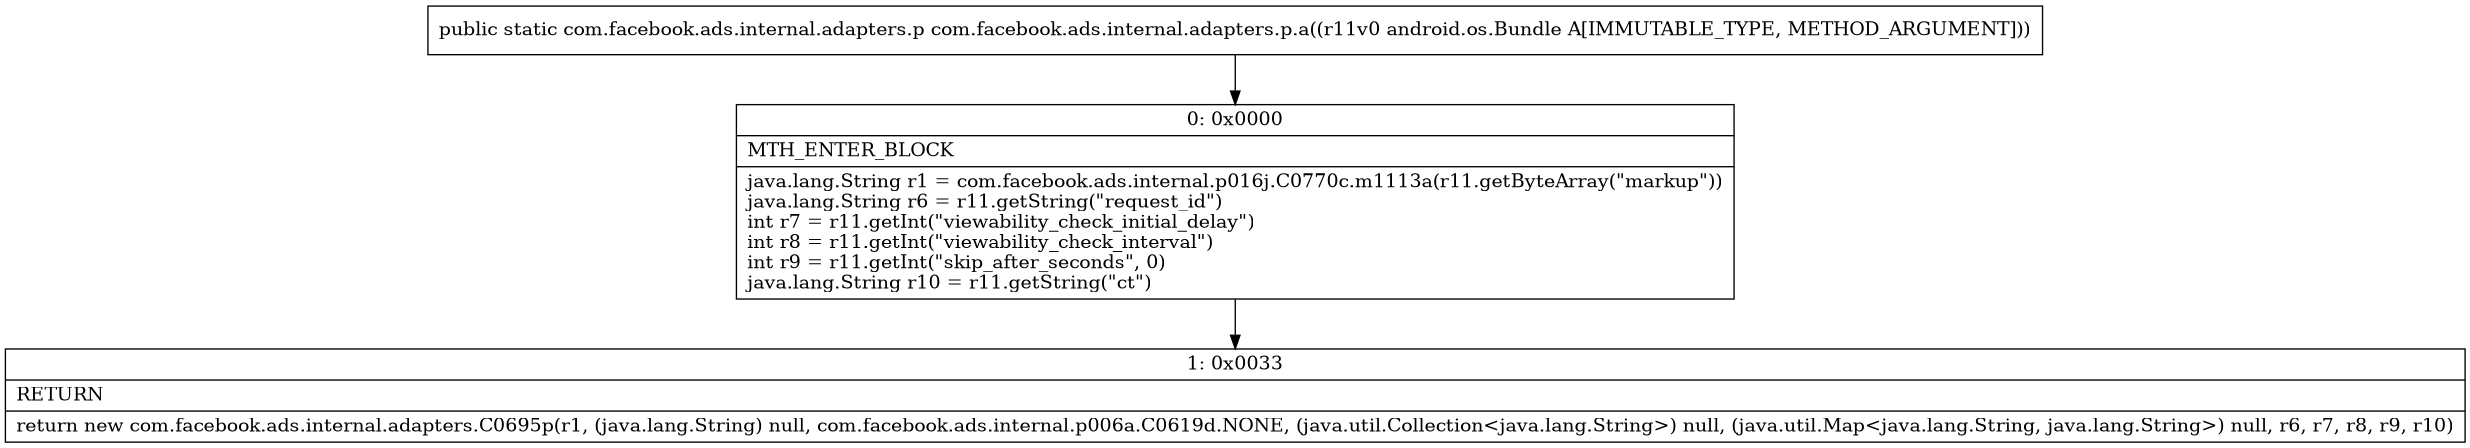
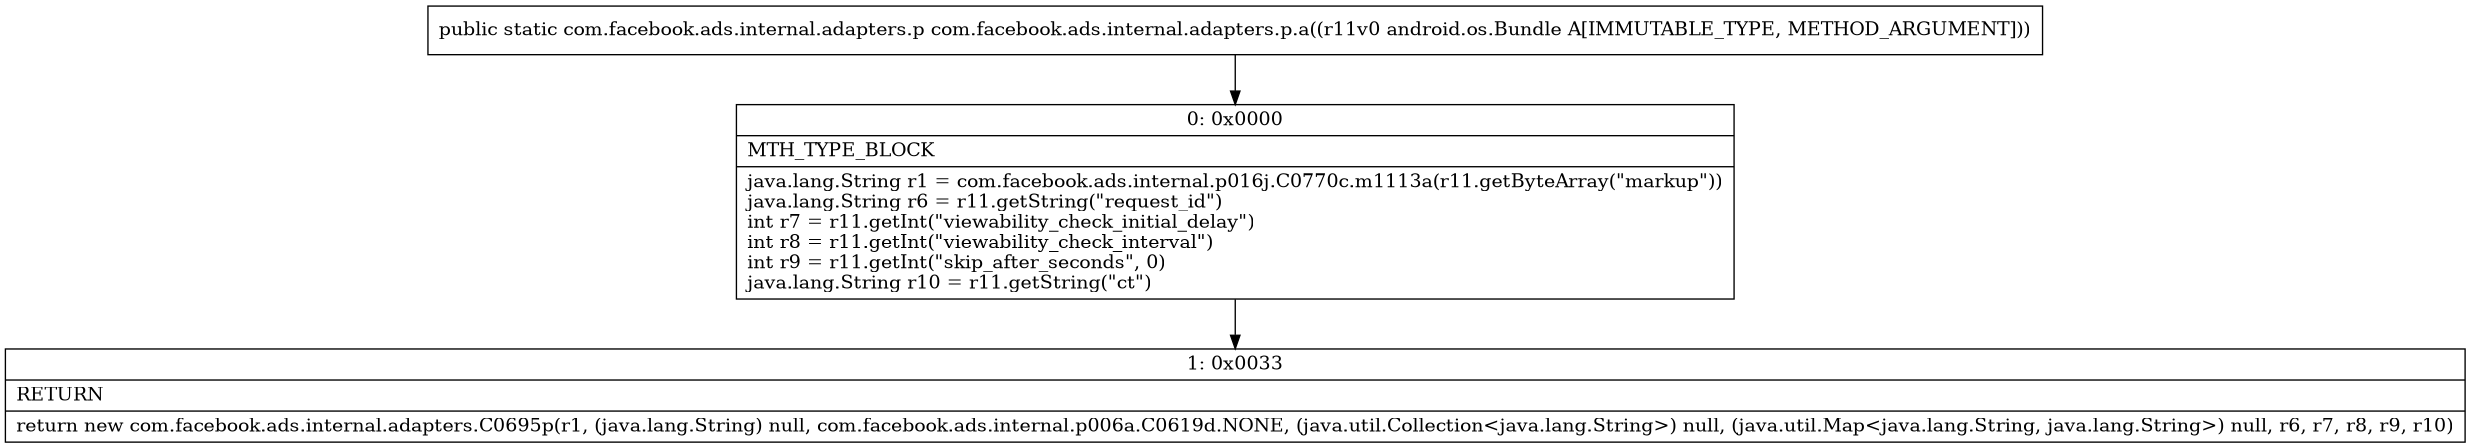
node "0: 0x0000": text "MTH_ENTER_BLOCK" -> "MTH_TYPE_BLOCK"
